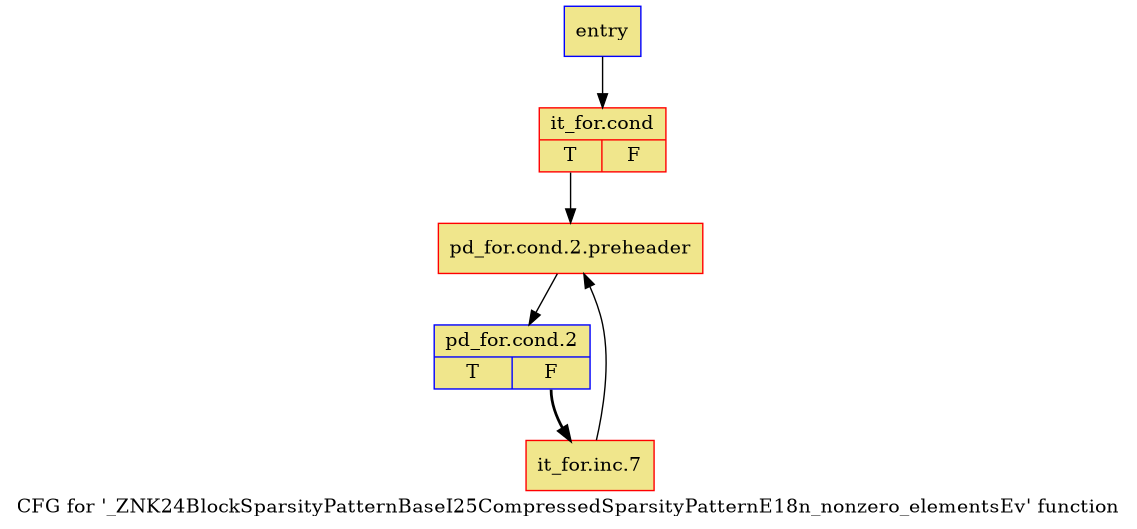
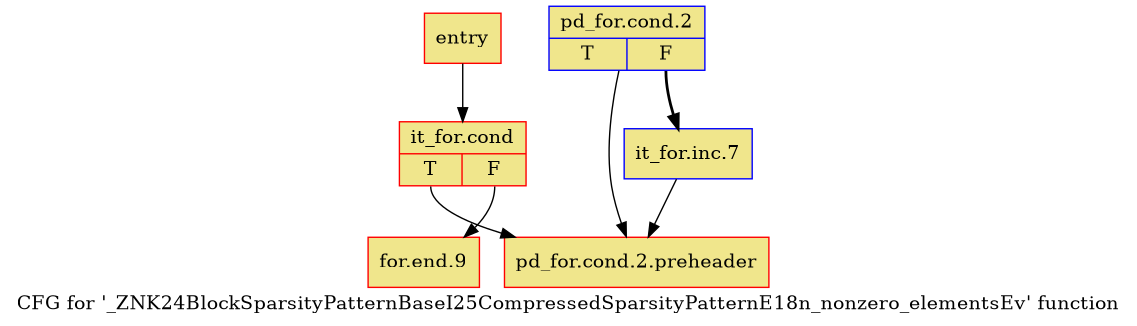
node "entry": color blue -> red
node "for.end.9": added
edge "pd_for.cond.2.preheader" -> "pd_for.cond.2": reversed
node "it_for.inc.7": color red -> blue
